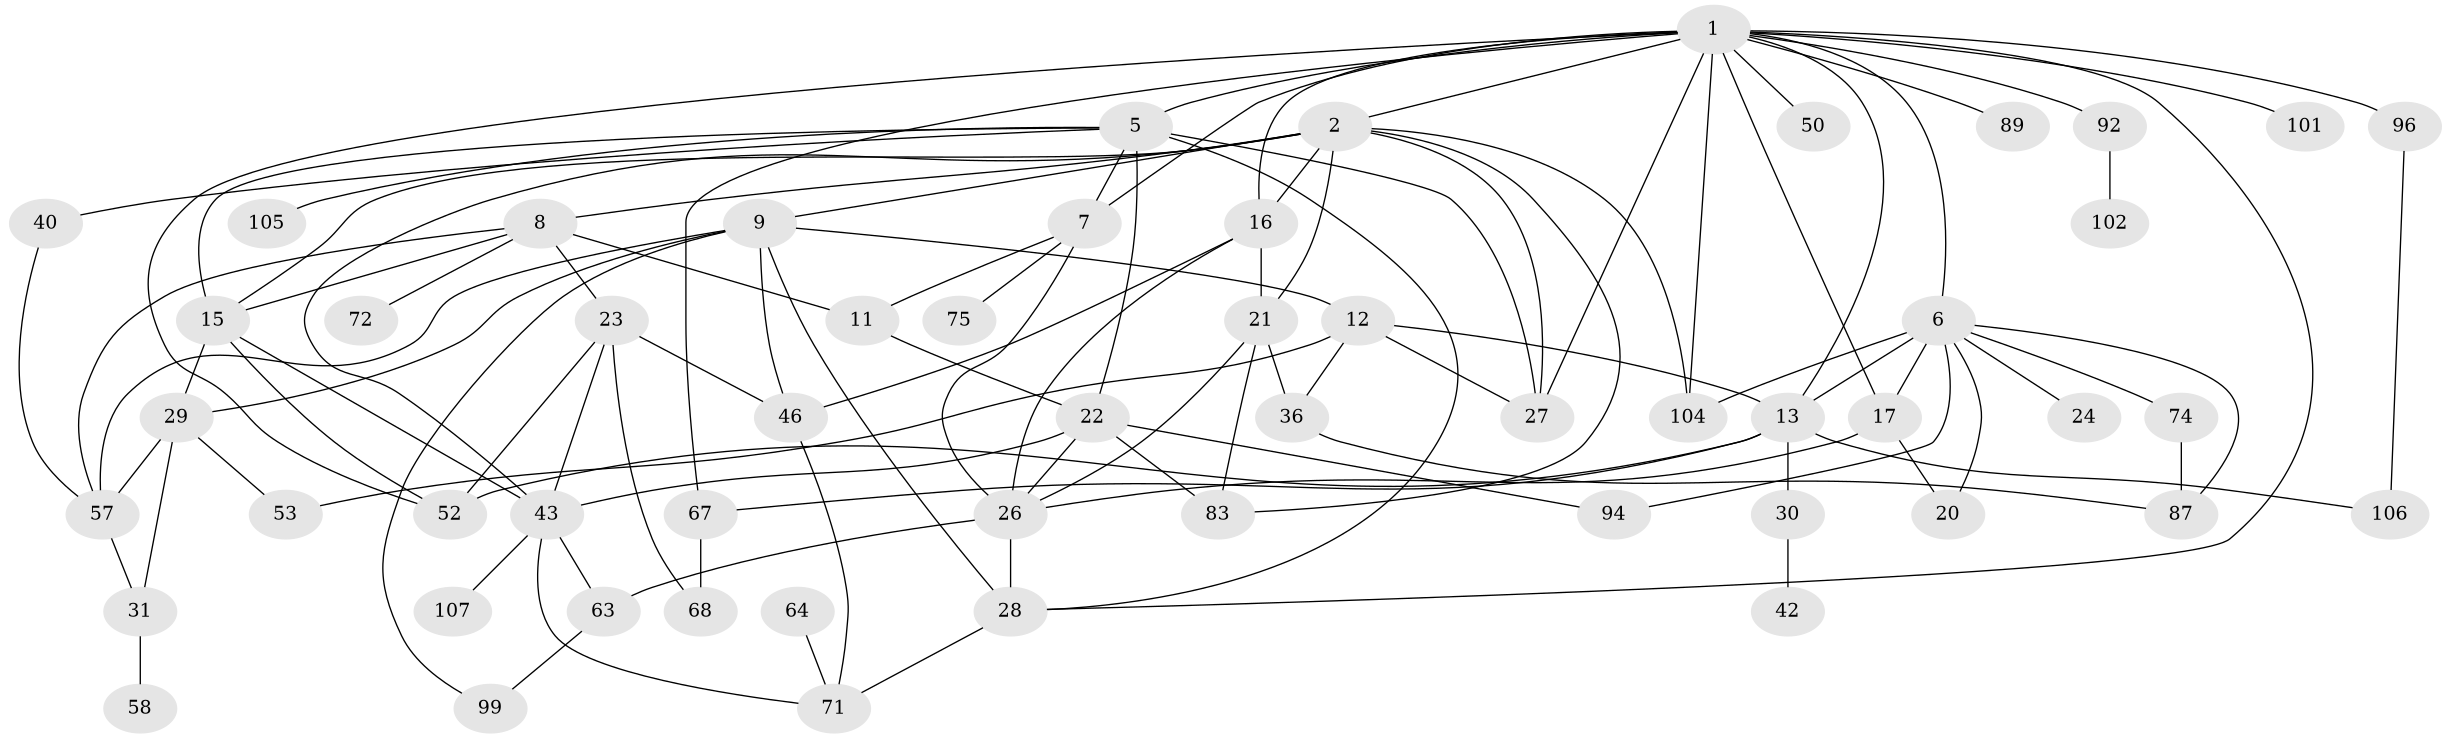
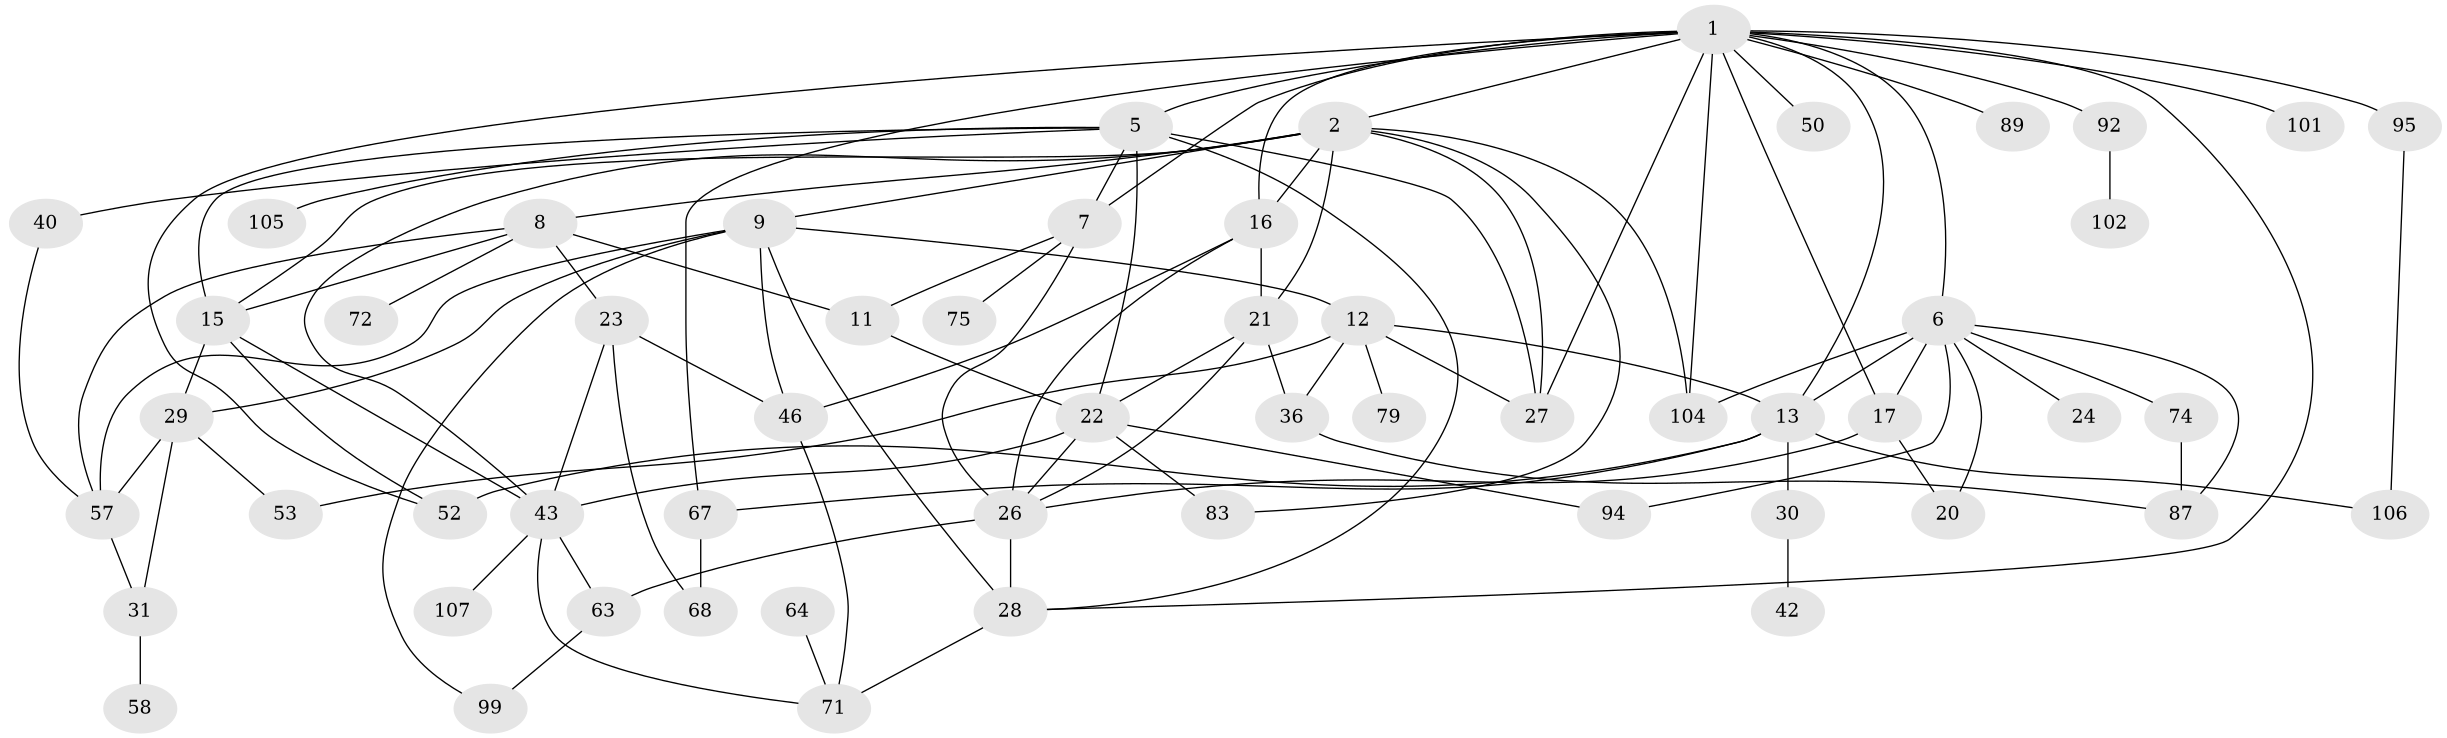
node "96": label "96" -> "95"
edge "23" -- "52": removed
edge "21" -- "83": now "21" -- "22"
node "79": added
